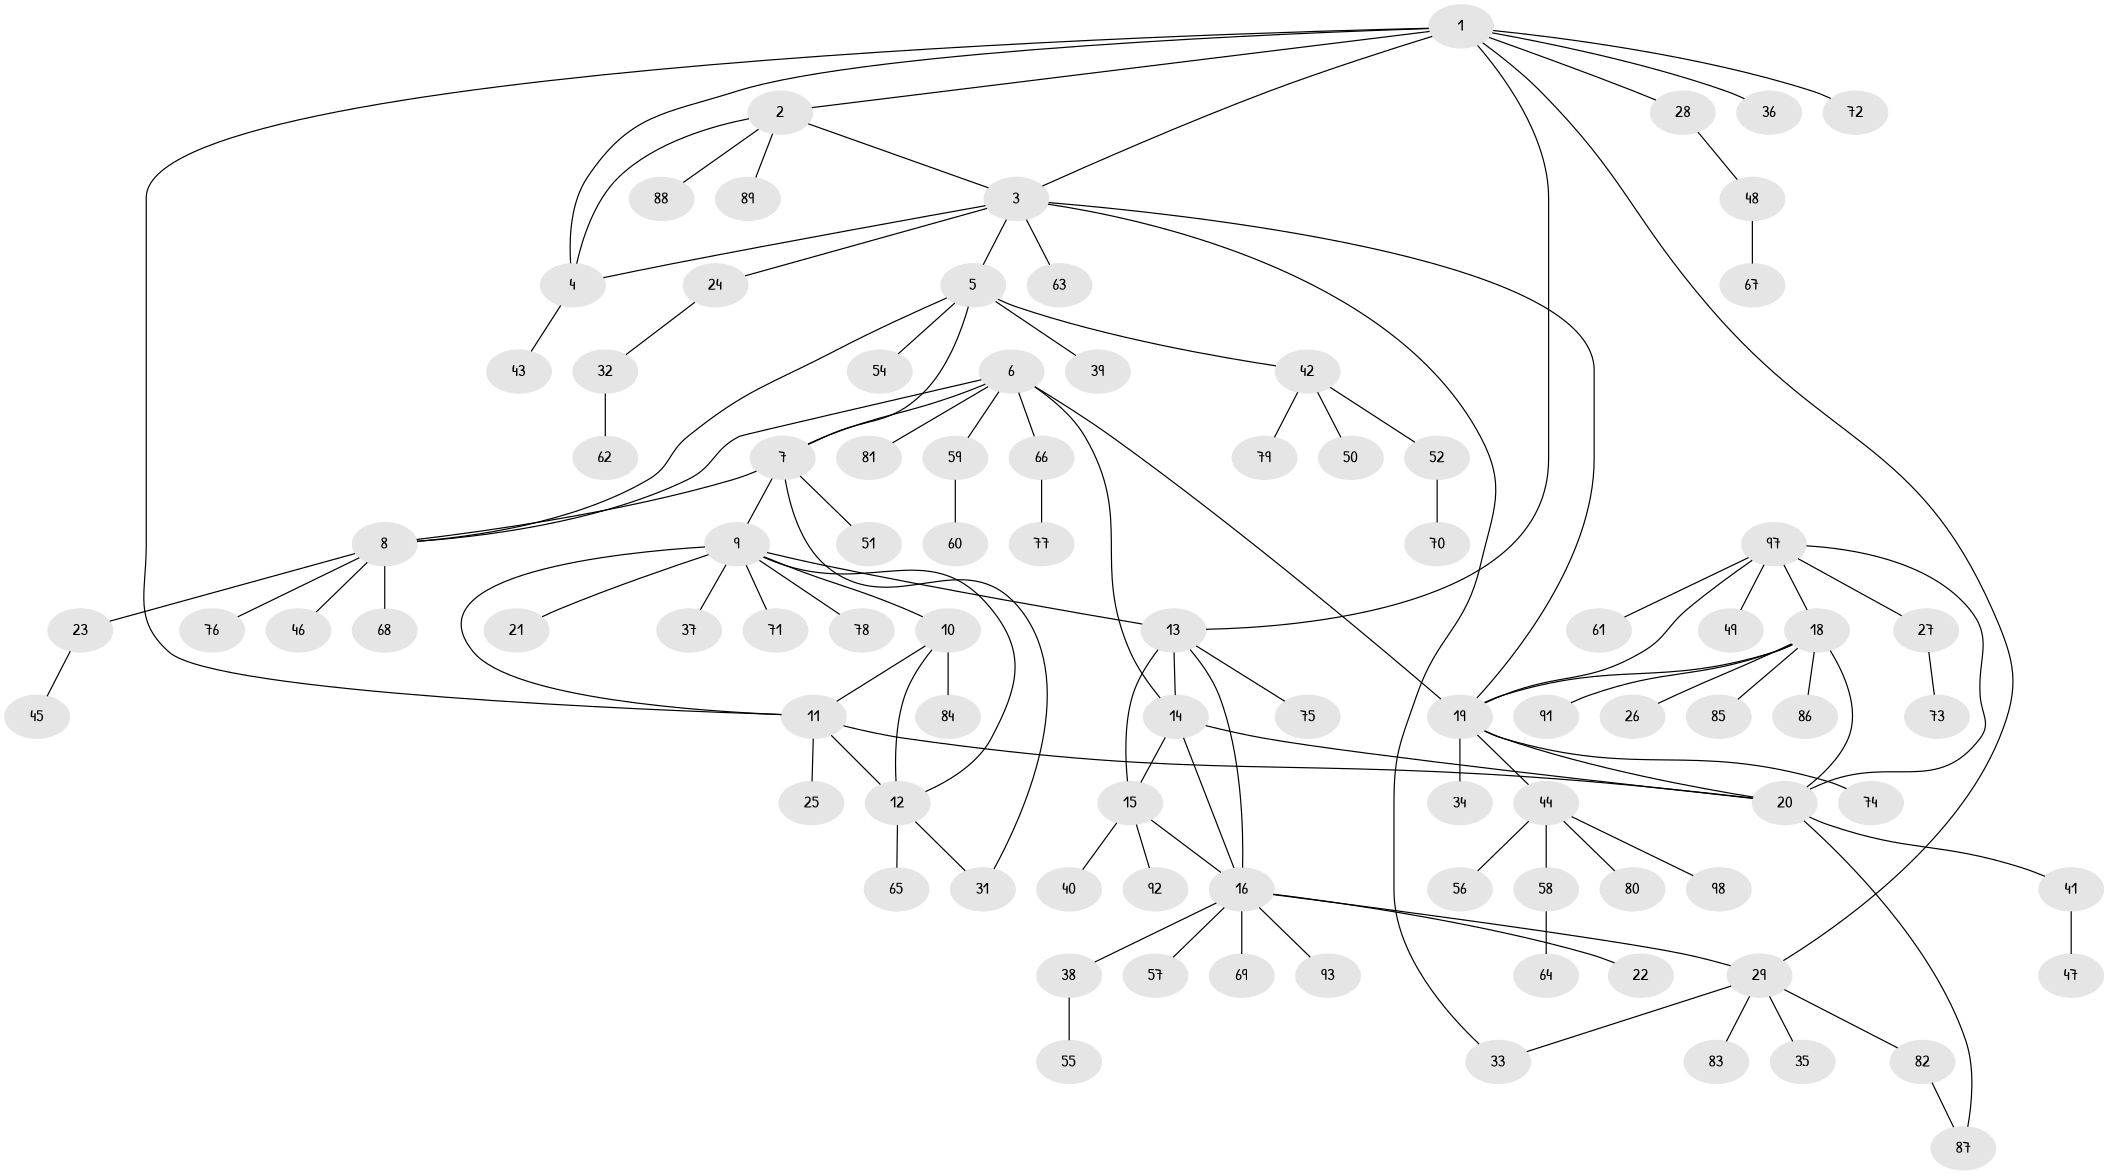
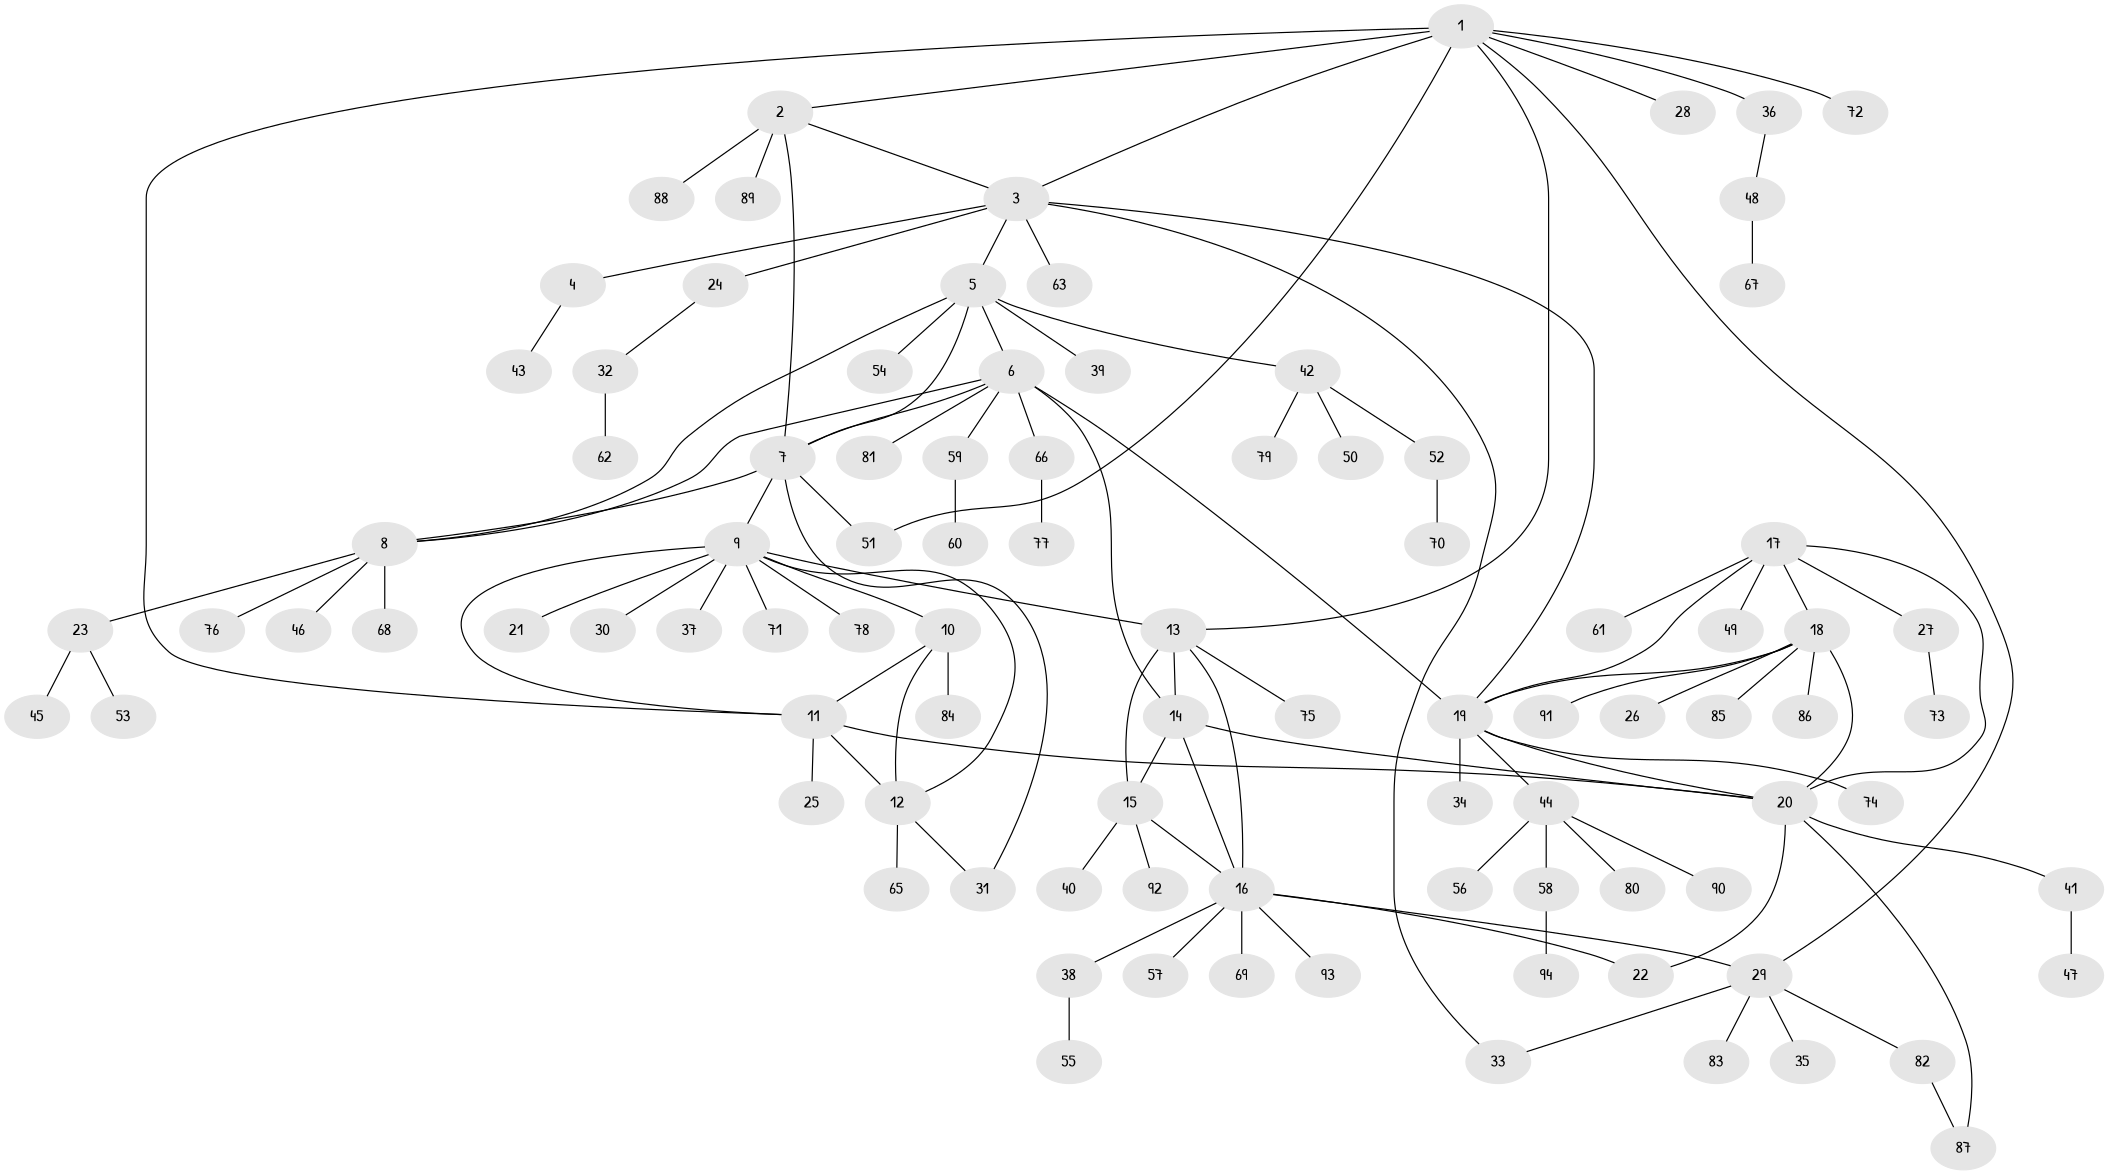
edge "1" -- "4": now "1" -- "51"
edge "28" -- "48": now "36" -- "48"
edge "2" -- "4": now "2" -- "7"
edge "5" -- "6": added
node "97": label "97" -> "17"
node "30": added
node "53": added
node "98": label "98" -> "90"
edge "20" -- "22": added
node "64": label "64" -> "94"
